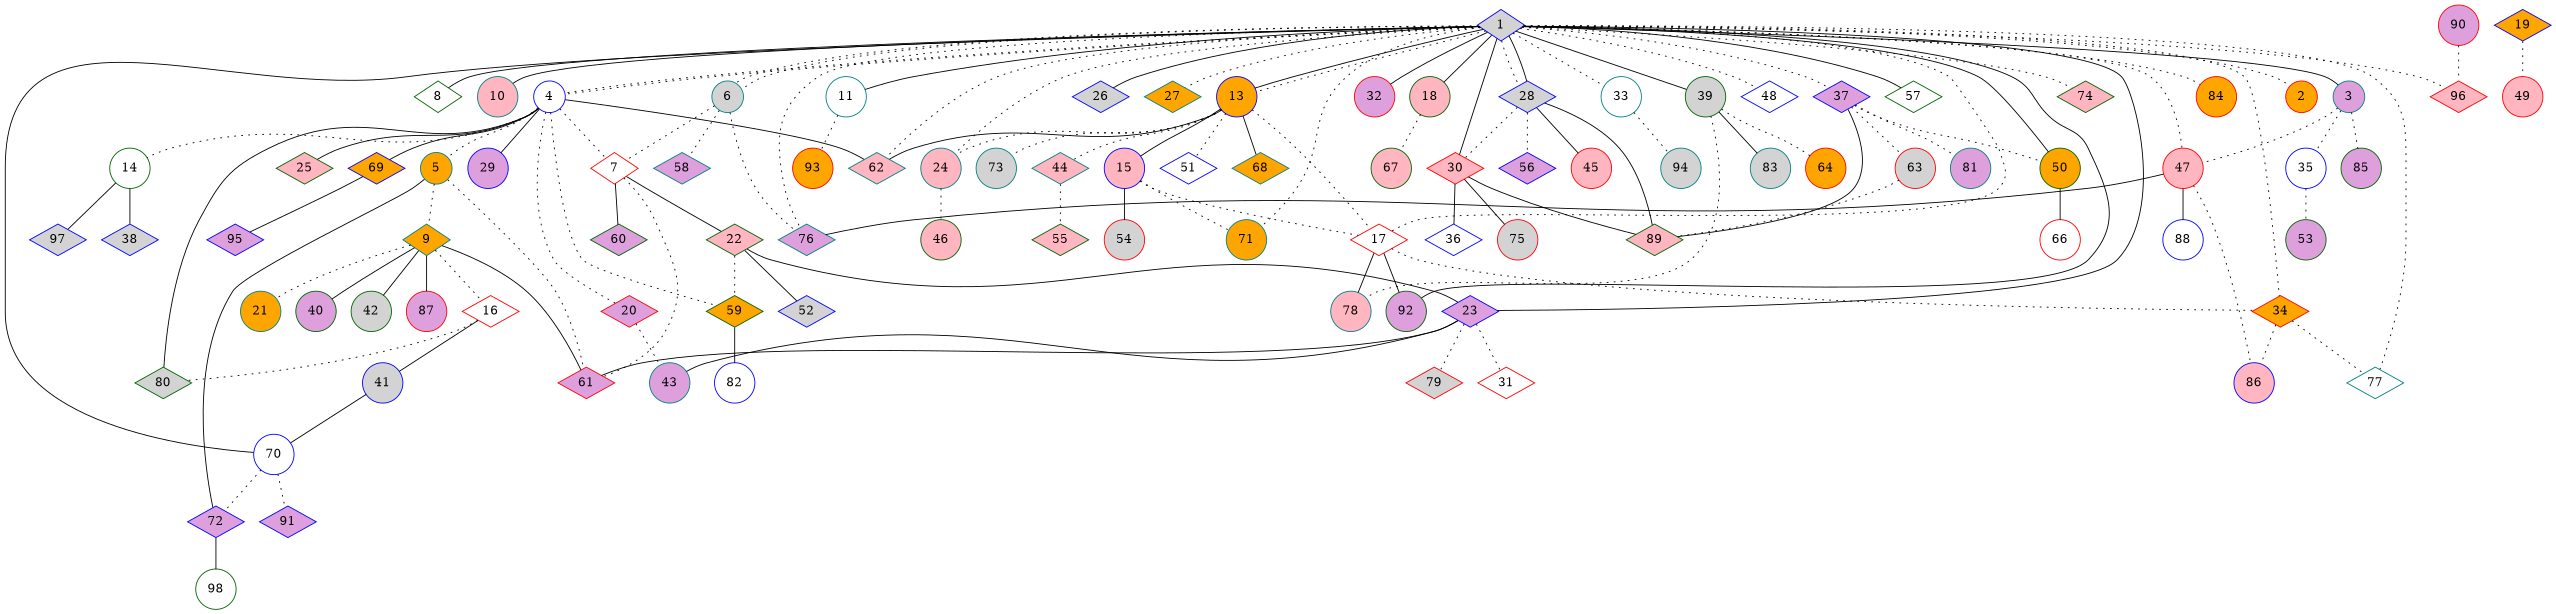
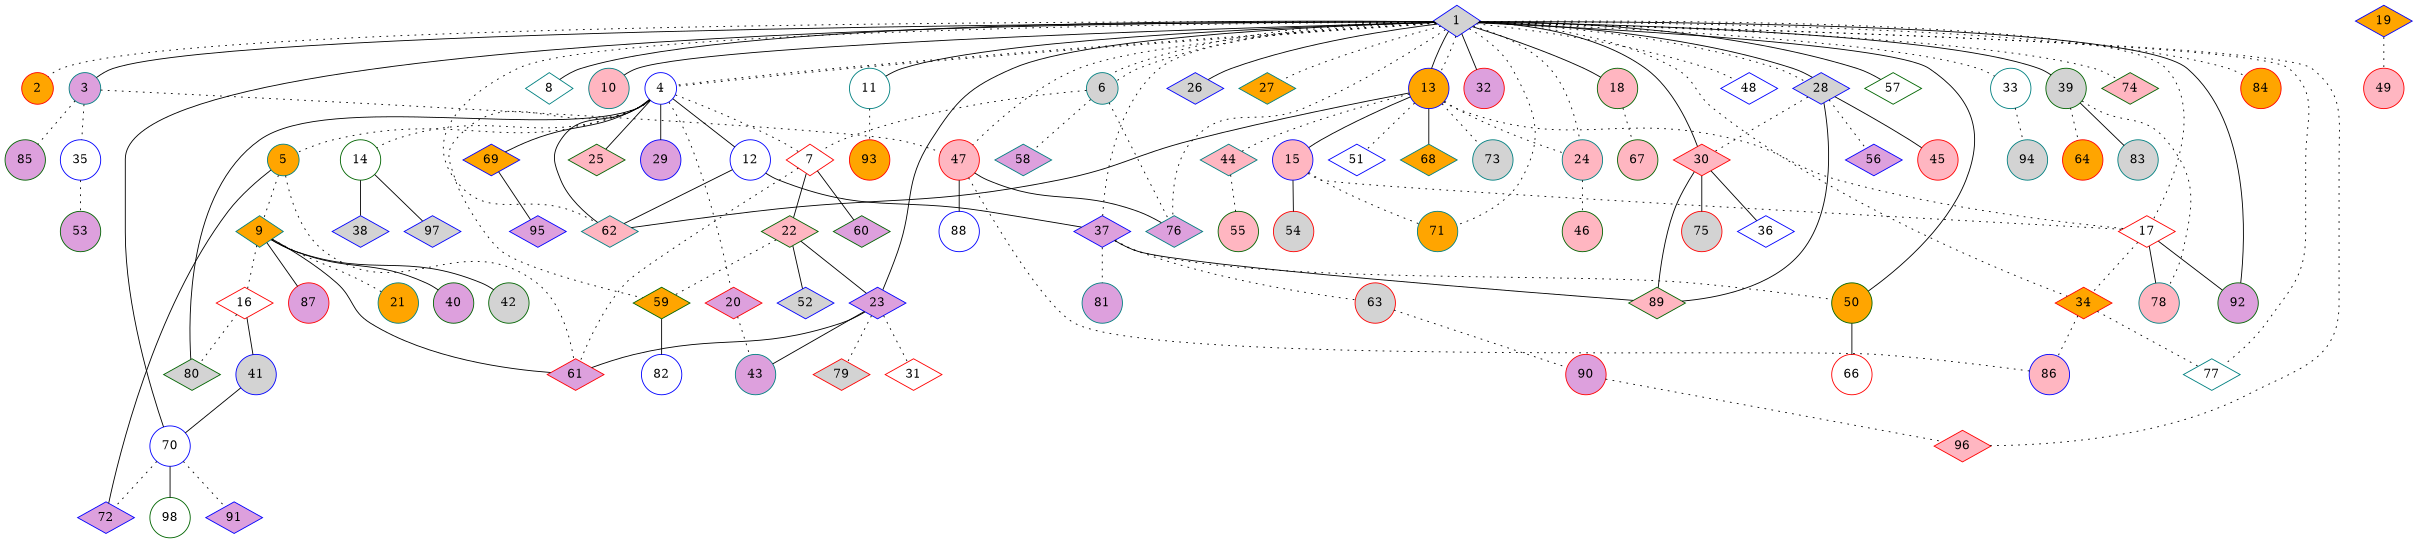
node "8": color darkgreen -> teal
node "12": added
edge "63" -- "89": now "63" -- "90"
node "55": shape diamond -> circle
edge "72" -- "98": now "70" -- "98"
